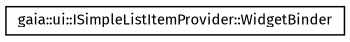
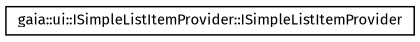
node "gaia::ui::ISimpleListItemProvider::WidgetBinder": label "gaia::ui::ISimpleListItemProvider::WidgetBinder" -> "gaia::ui::ISimpleListItemProvider::ISimpleListItemProvider"
